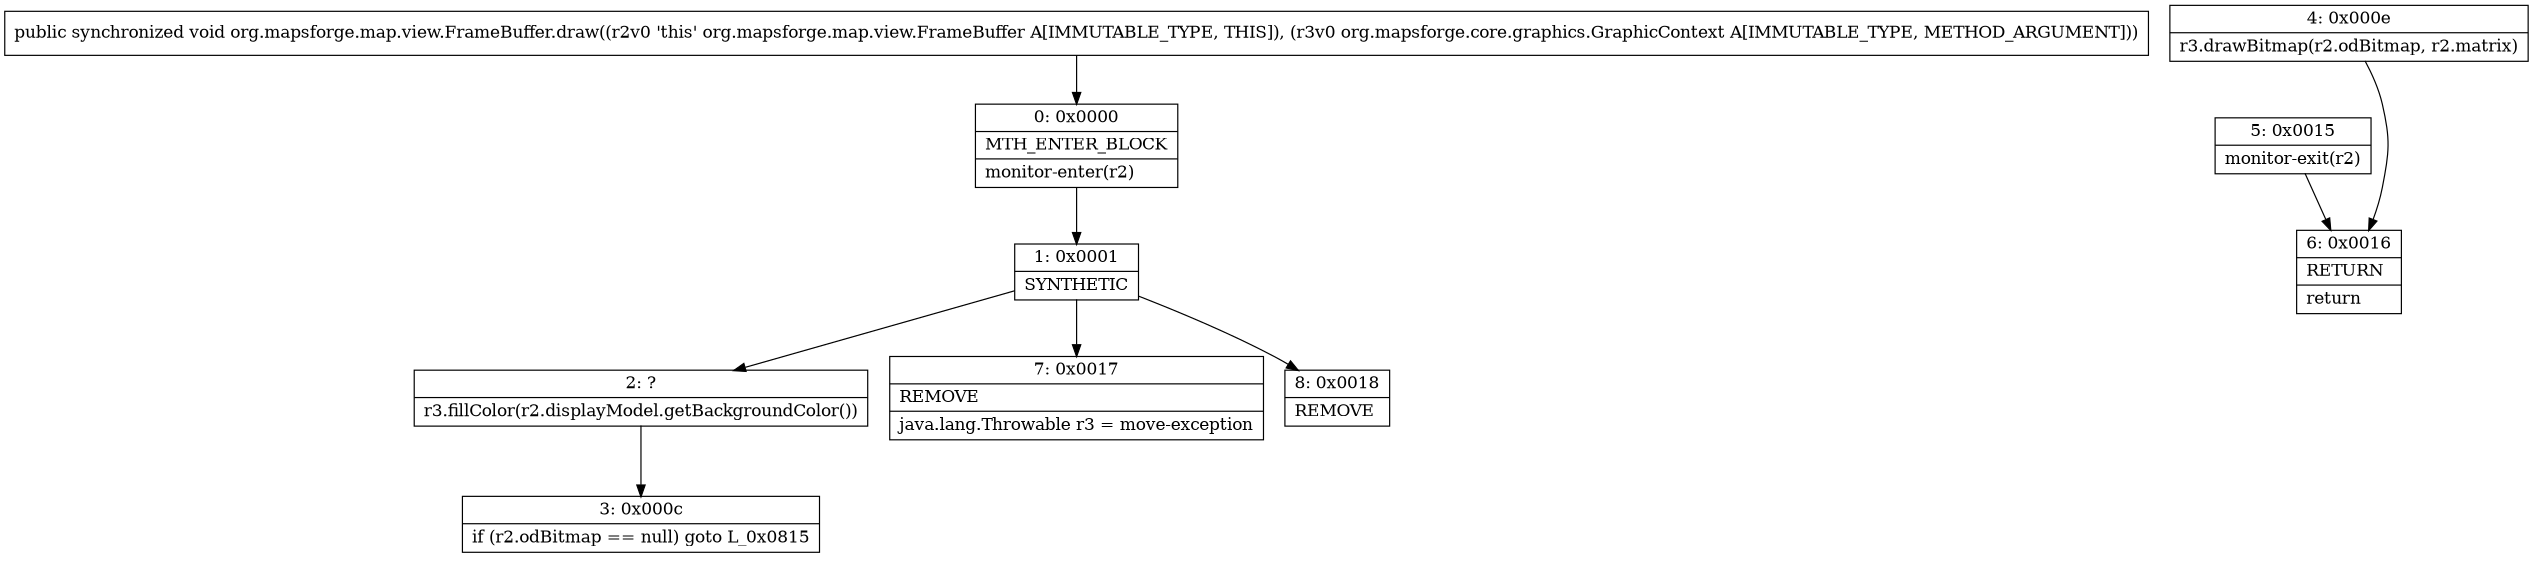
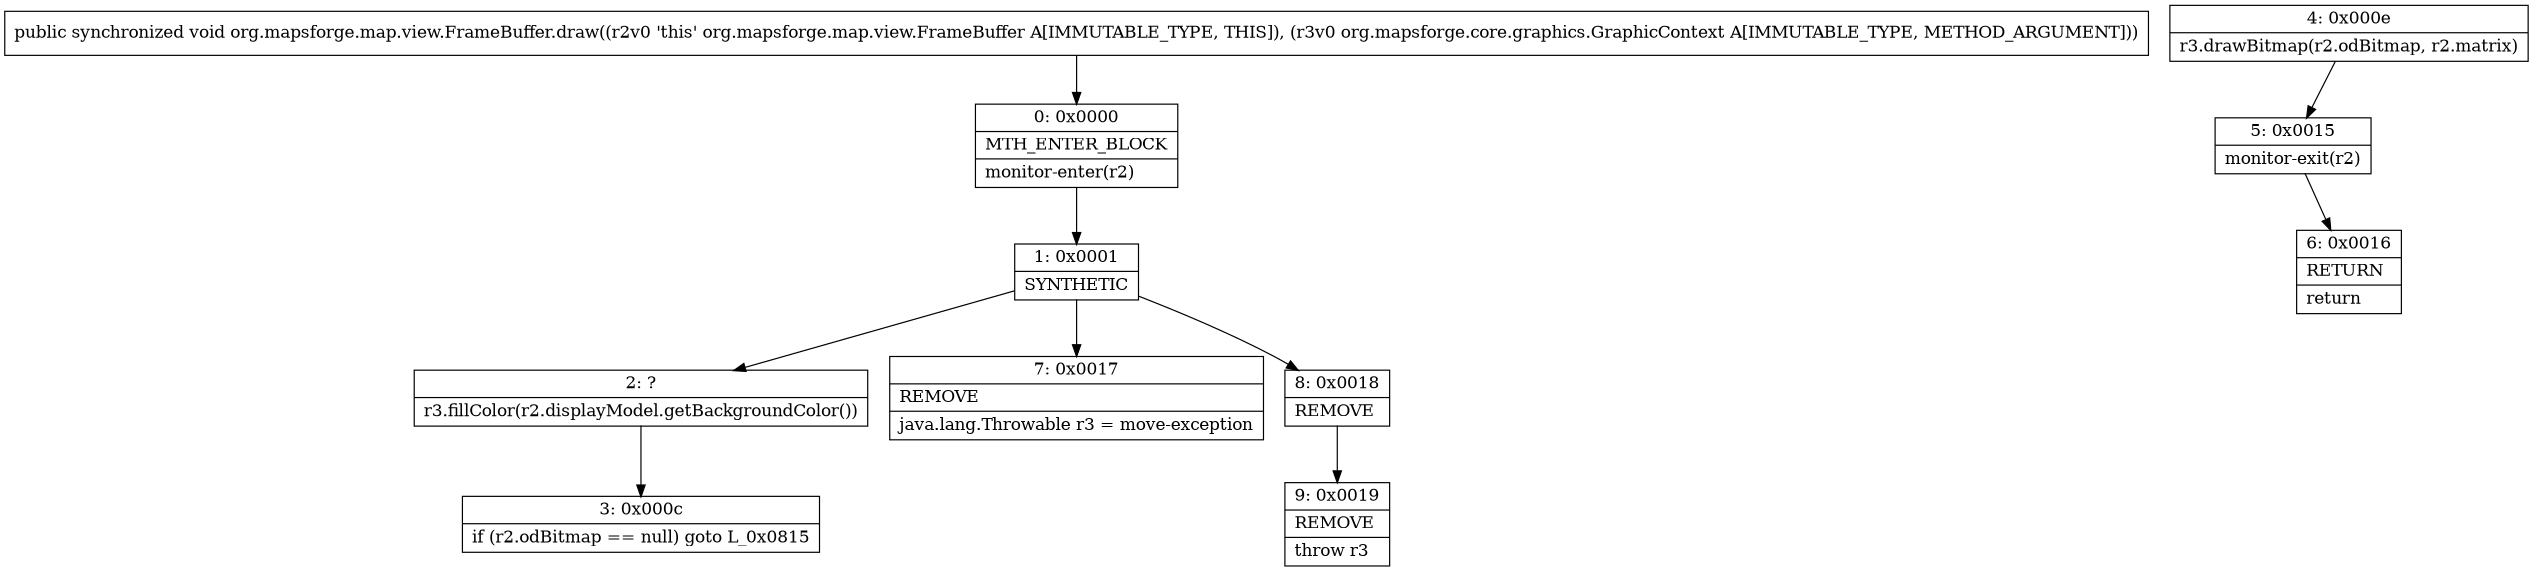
edge "4: 0x000e" -> "6: 0x0016": now "4: 0x000e" -> "5: 0x0015"
node "9: 0x0019": added
